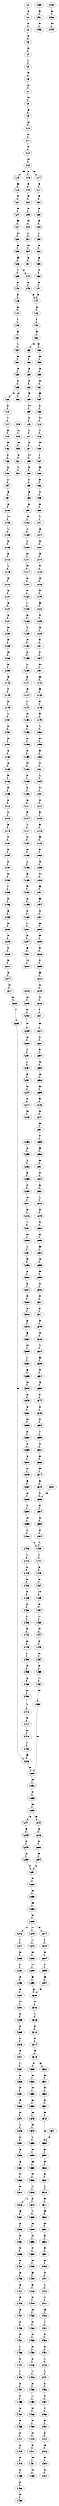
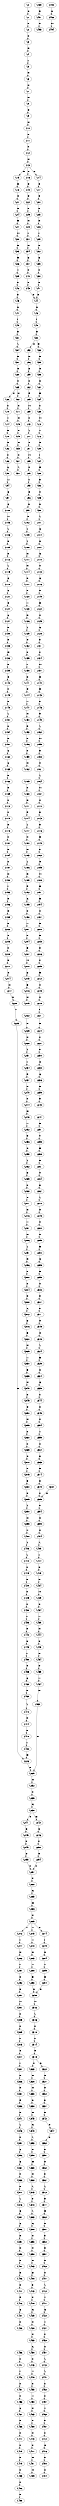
edge "S36" -> "S40": now "S37" -> "S40"
node "S71": added
edge "S162" -> "S165": removed, label "E"
node "S213": added
edge "S219" -> "S222": removed, label "L"
edge "S243" -> "S247": removed, label "D"
node "S252": added
edge "S400" -> "S409": now "S400" -> "S405"
edge "S342" -> "S352": now "S342" -> "S347"
edge "S373" -> "S376": now "S371" -> "S376"
node "S431": removed
